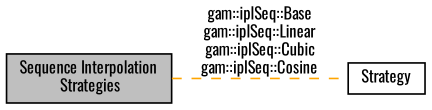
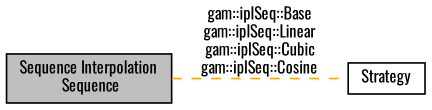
node "Sequence Interpolation Strategies": label "Sequence Interpolation Strategies" -> "Sequence Interpolation Sequence"
